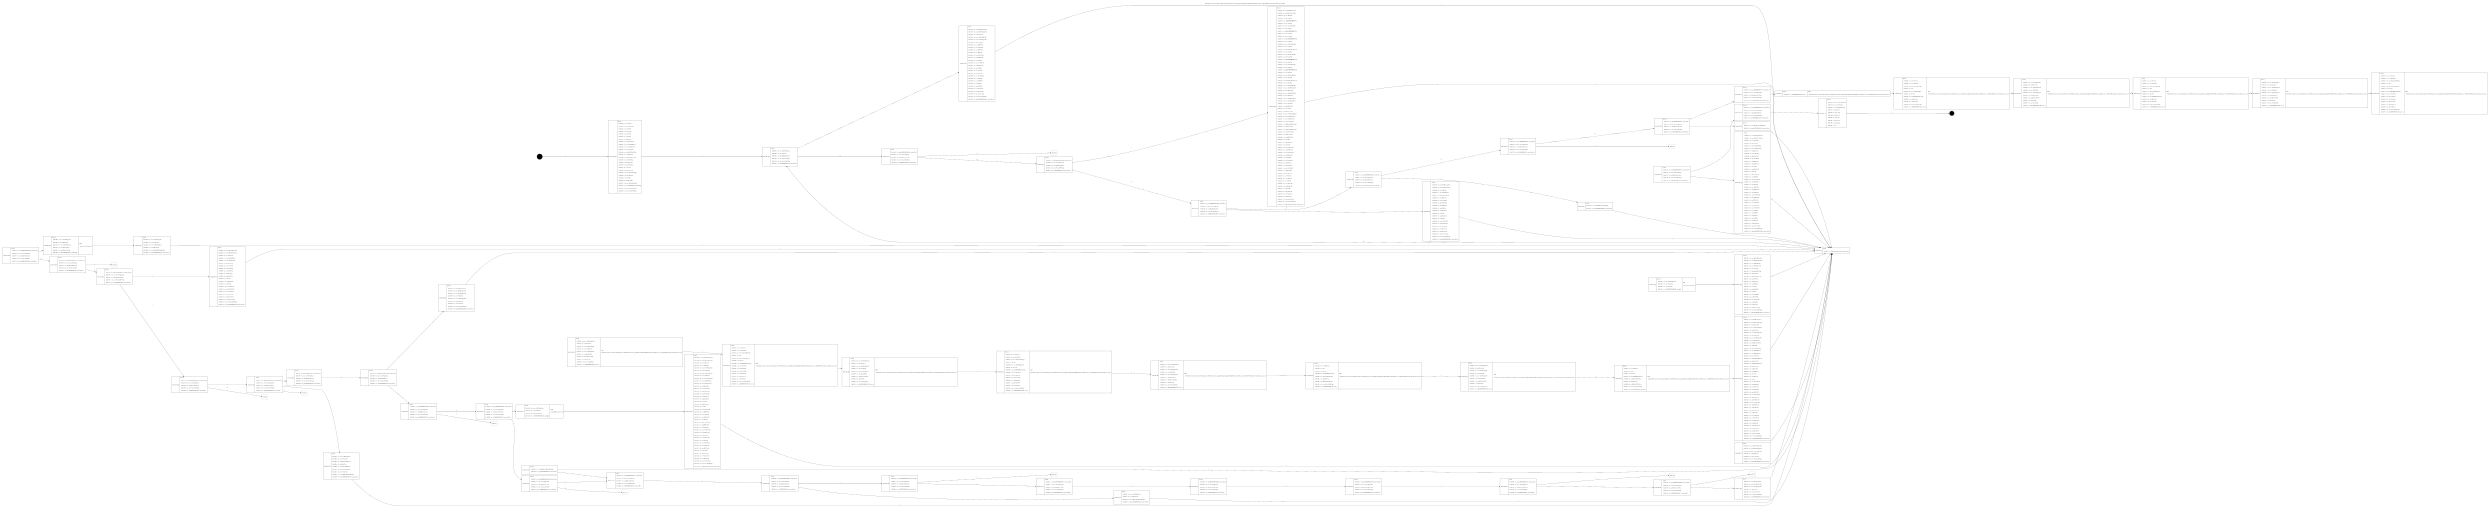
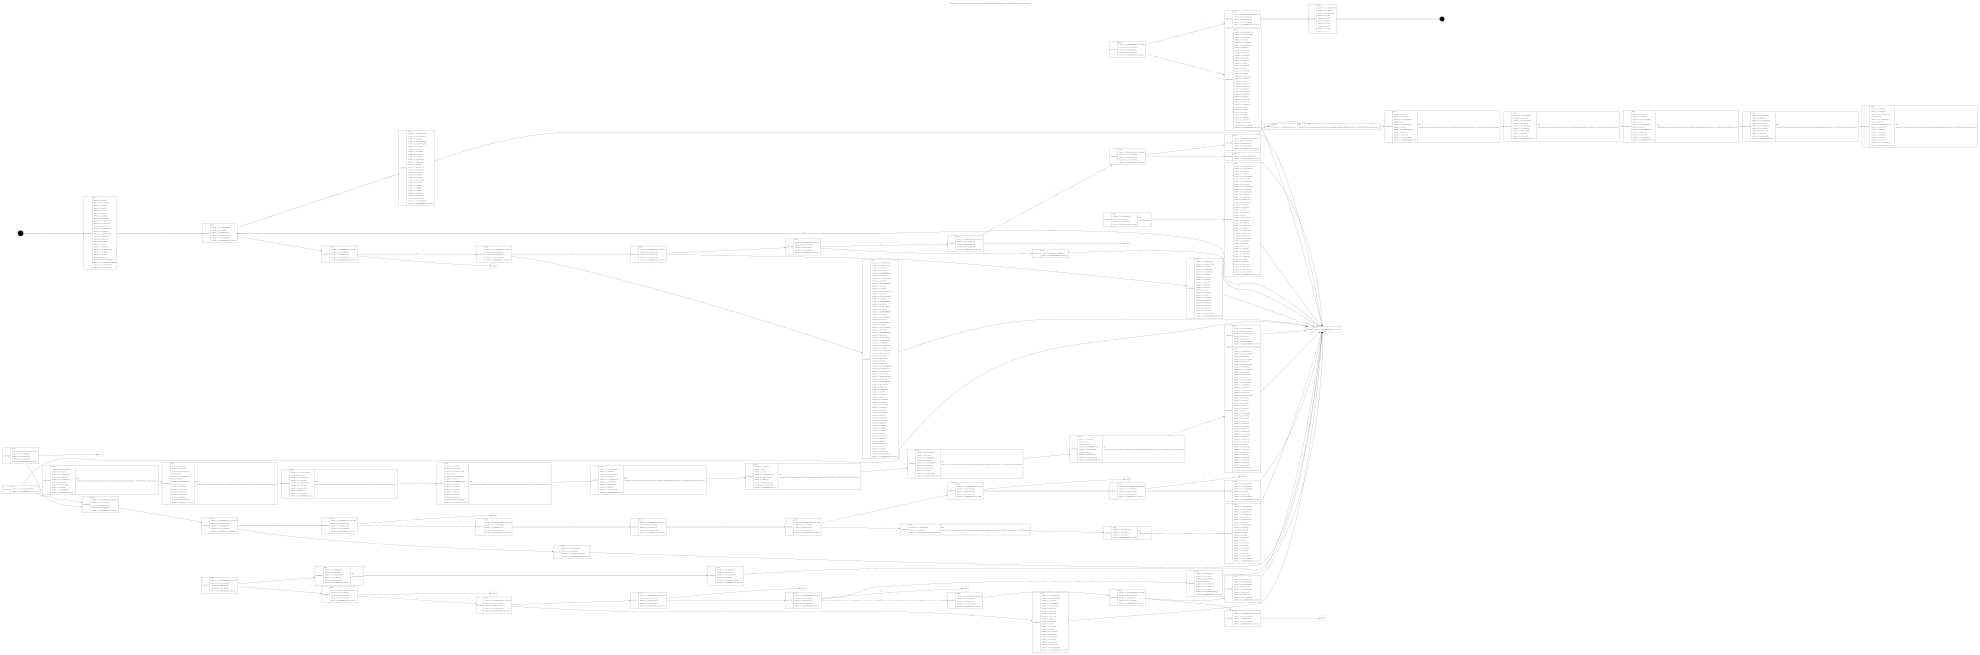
node "0x401845 [25]": removed
node "0x402128 [12]": added
